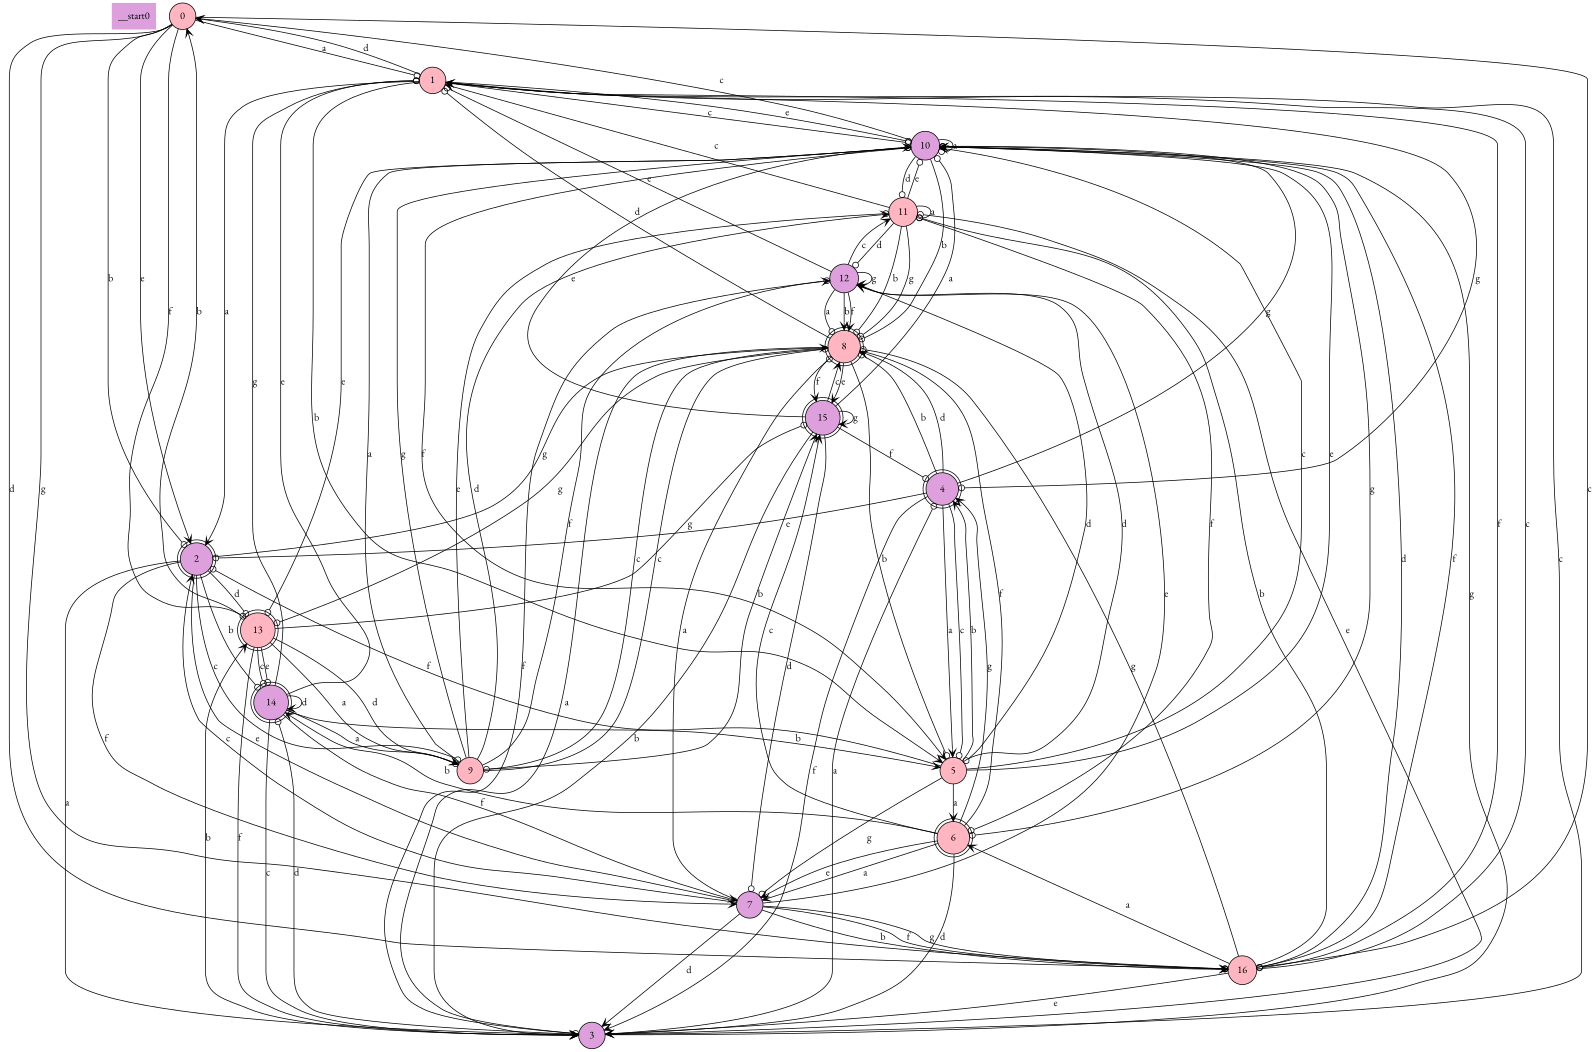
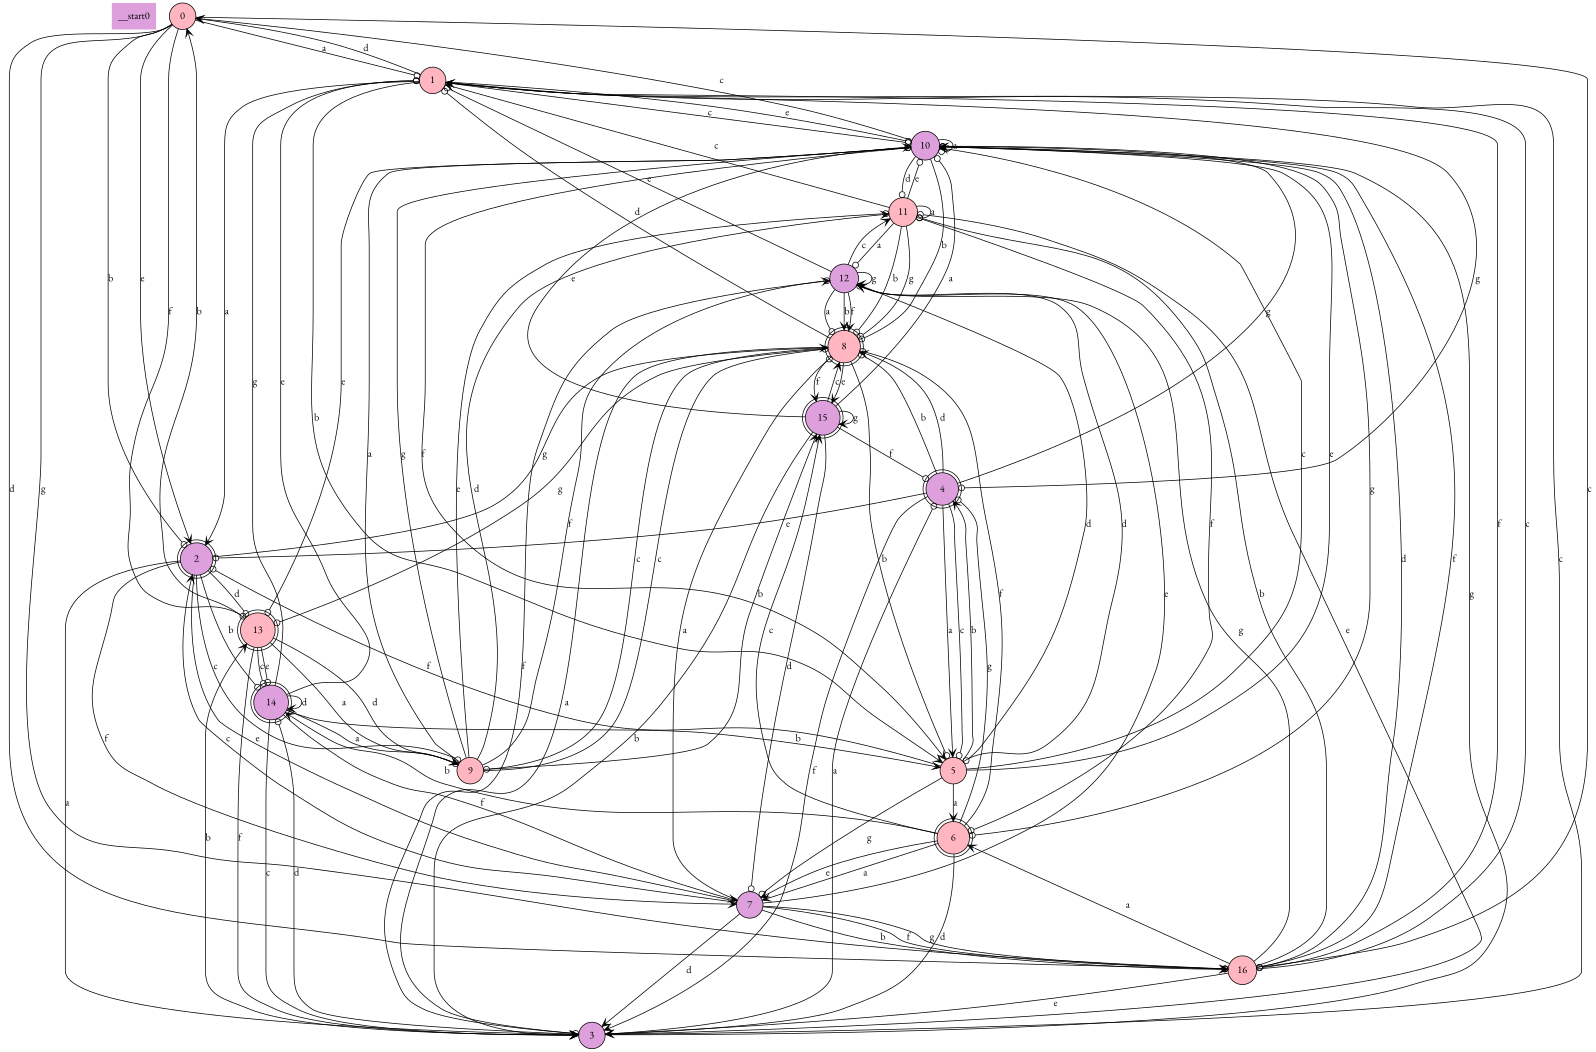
edge "11" -> "12": label "d" -> "a"
edge "13" -> "15": removed, label "g"
edge "16" -> "8": now "16" -> "12"
edge "6" -> "4": arrowhead vee -> odot
